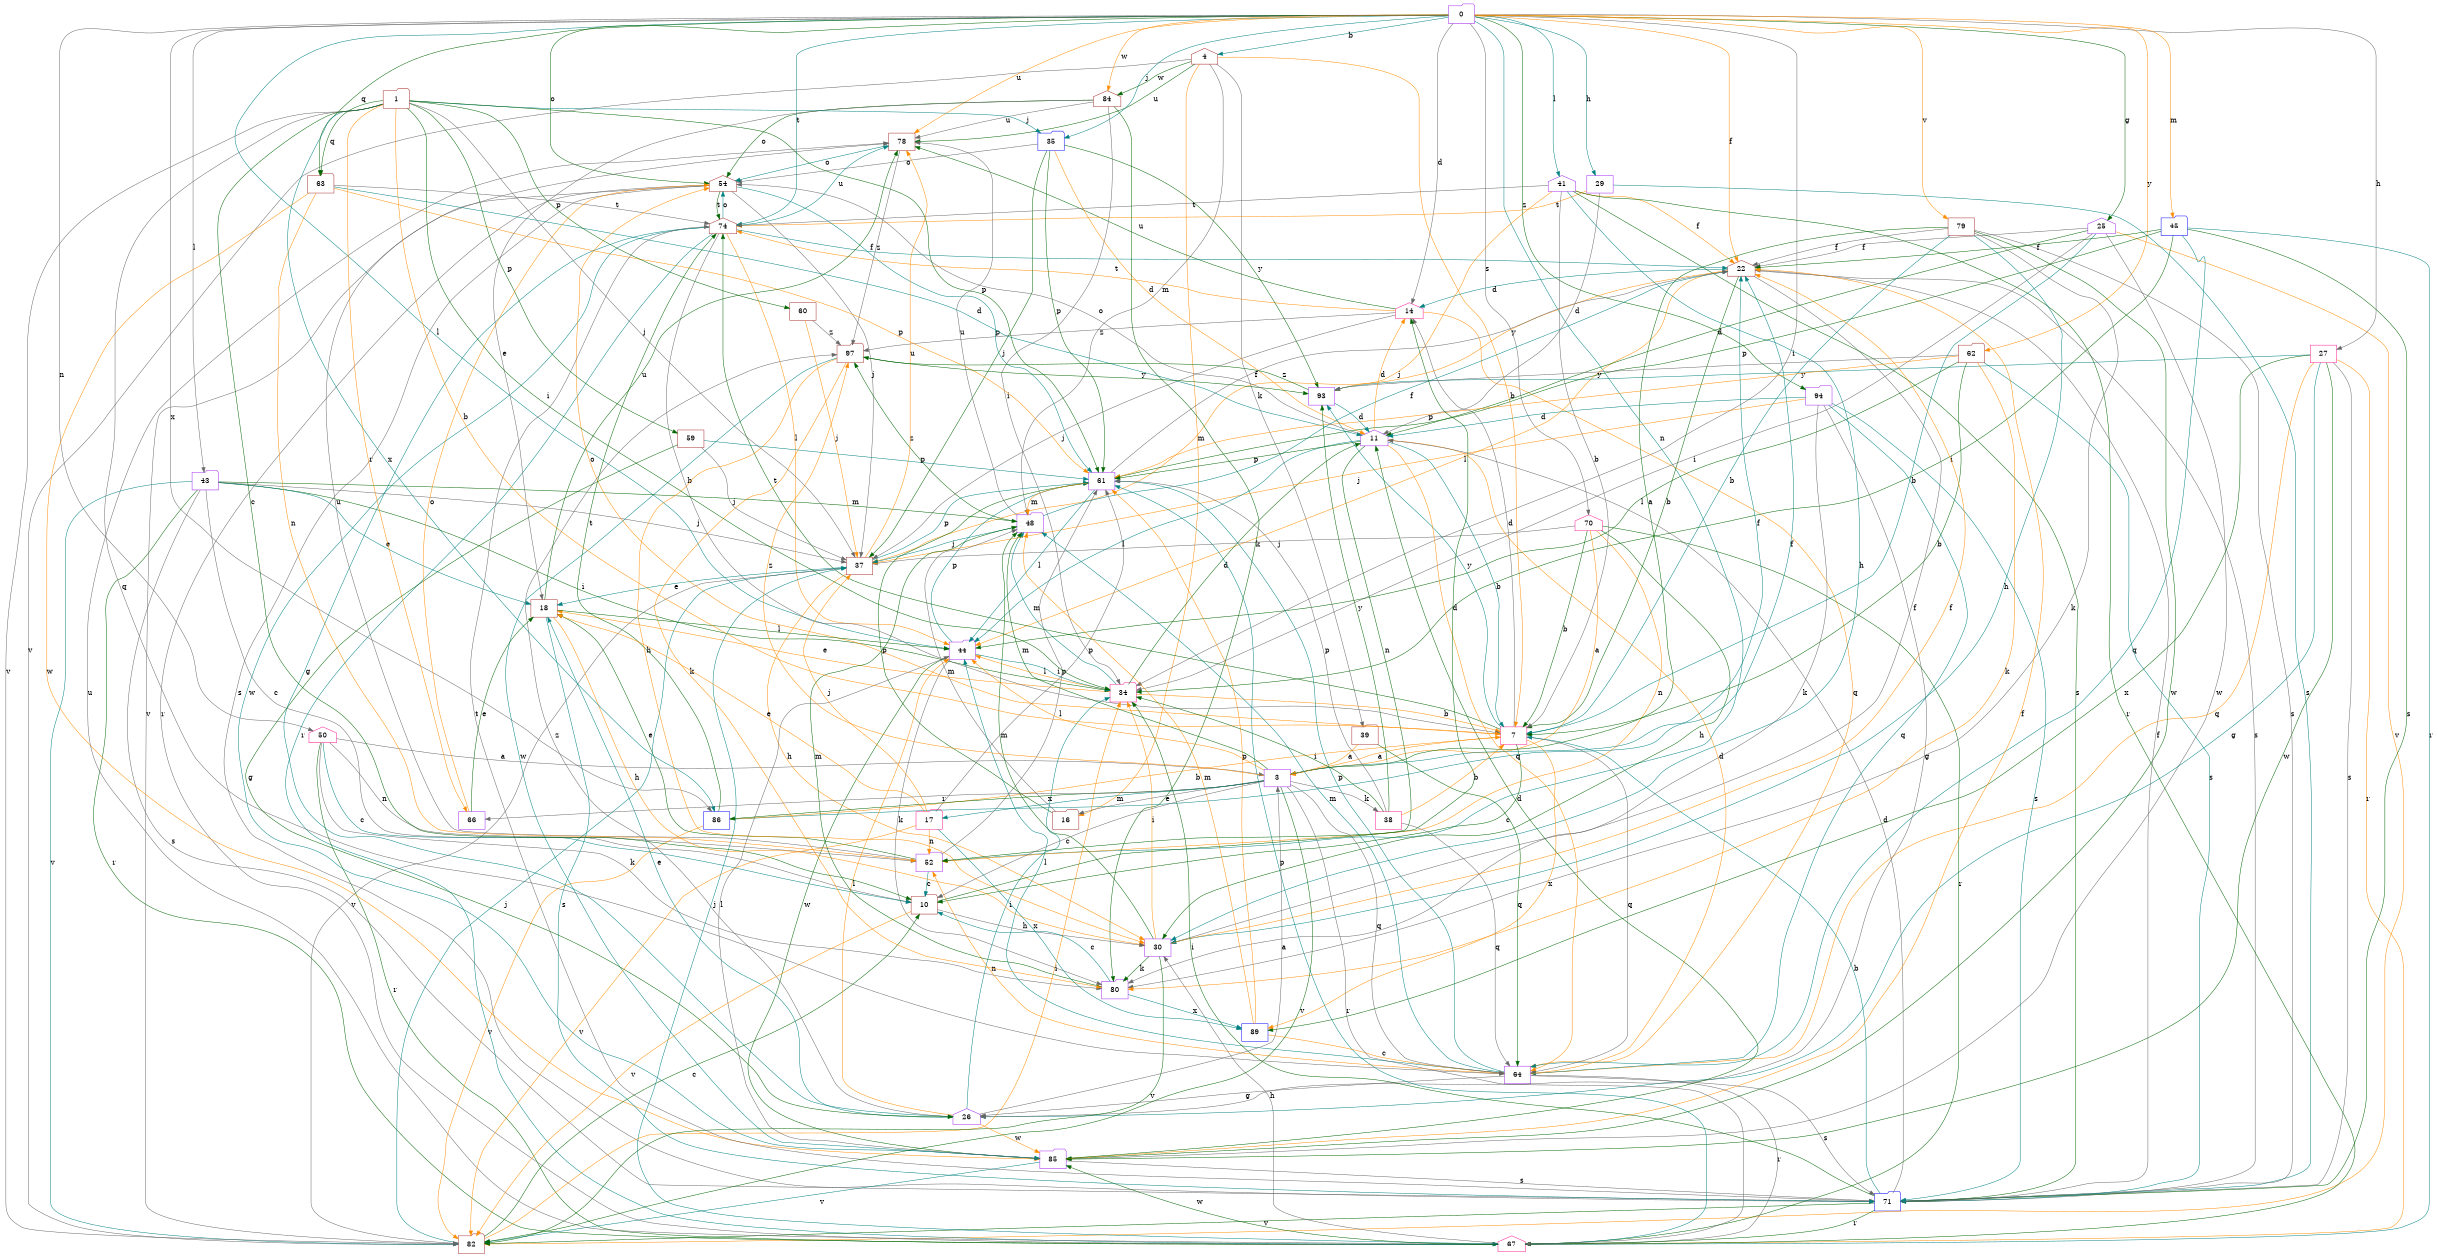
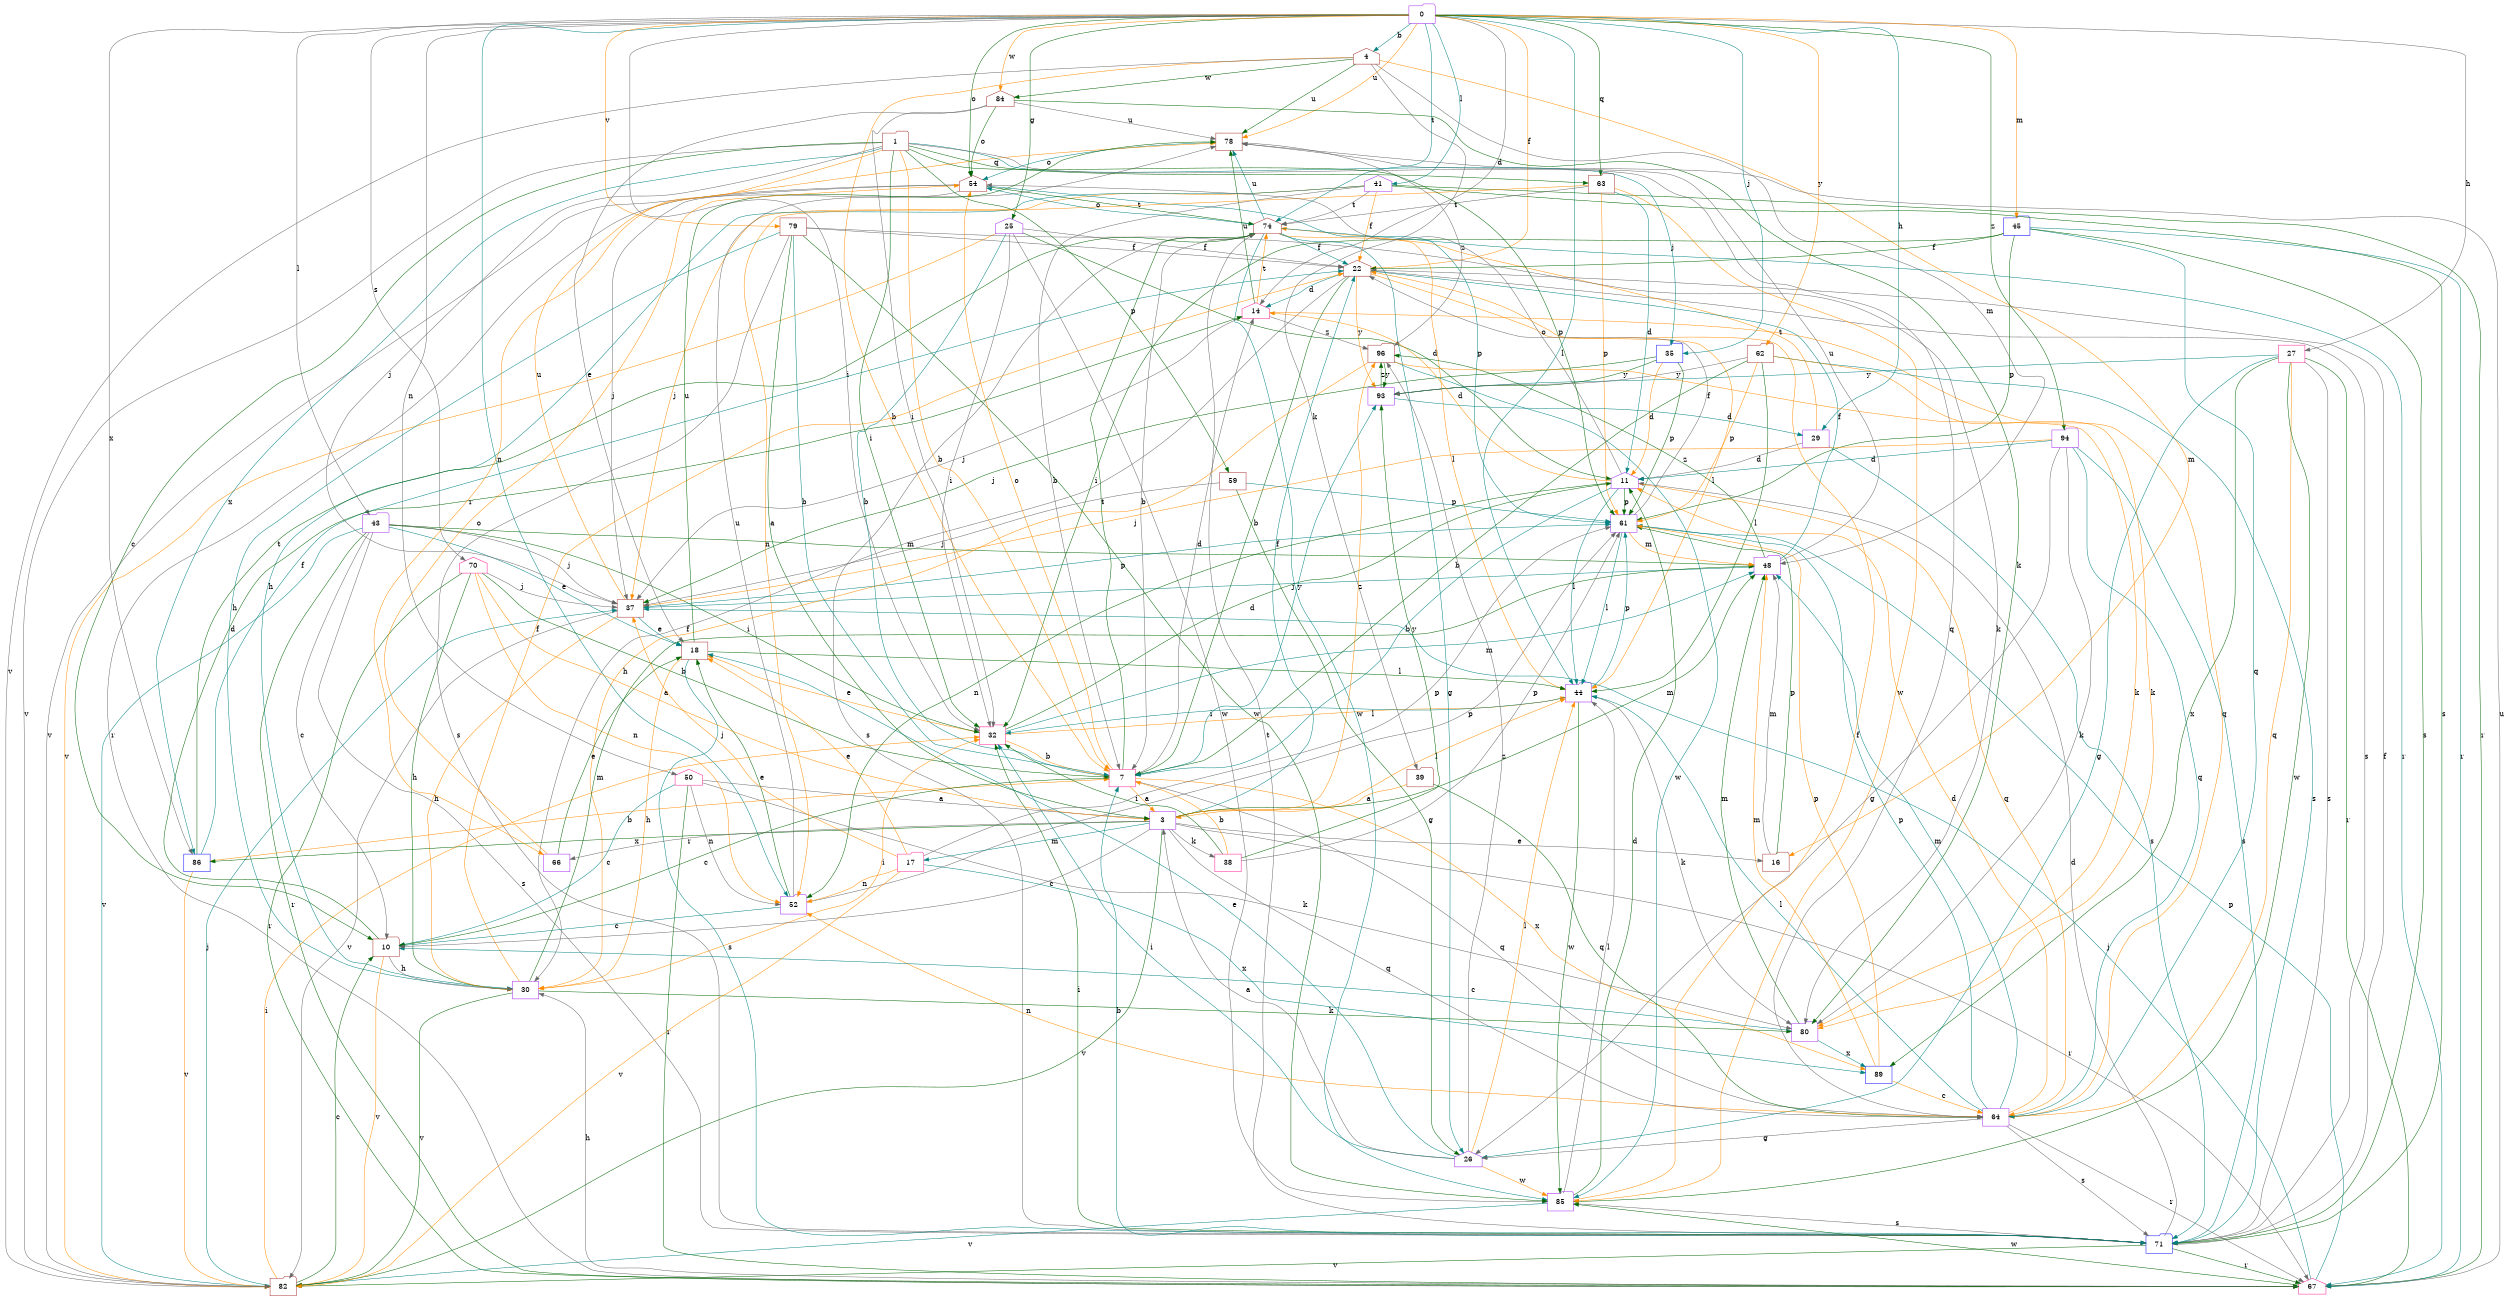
edge "35" -> "54": removed, label "o"
node "60": removed
node "97": label "97" -> "96"
edge "93" -> "11": now "93" -> "29"
node "34": label "34" -> "32"
edge "38" -> "64": removed, label "q"
edge "54" -> "71": now "74" -> "71"
edge "27" -> "67": color darkorange -> darkgreen
